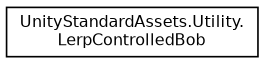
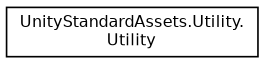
node "UnityStandardAssets.Utility. LerpControlledBob": label "UnityStandardAssets.Utility. LerpControlledBob" -> "UnityStandardAssets.Utility. Utility"
